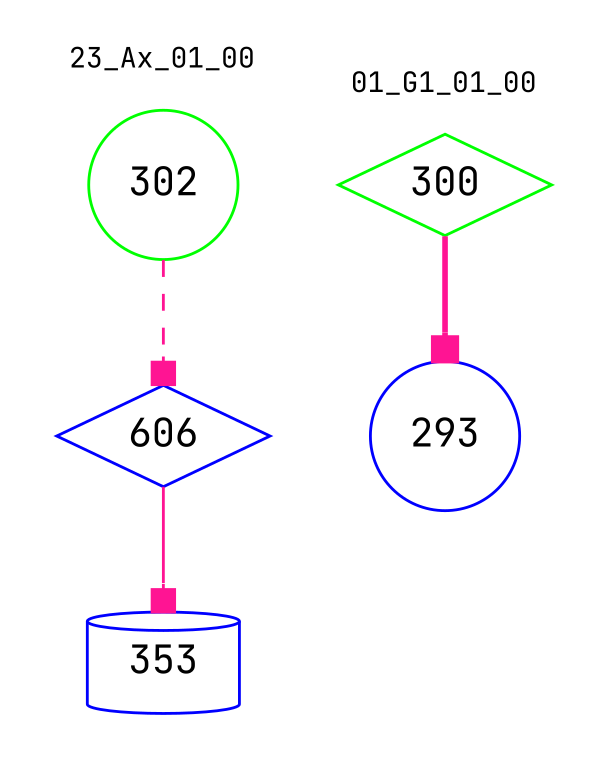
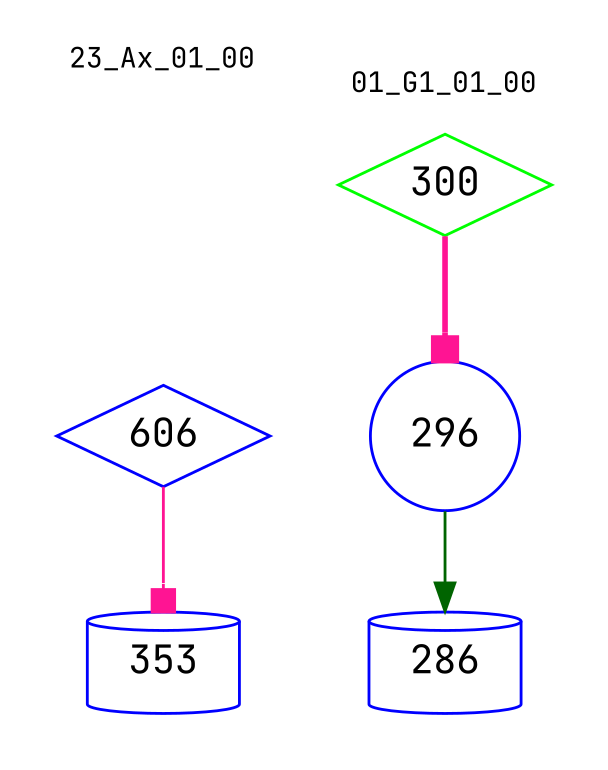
node "302": removed
node "293": label "293" -> "296"
node "286": added
